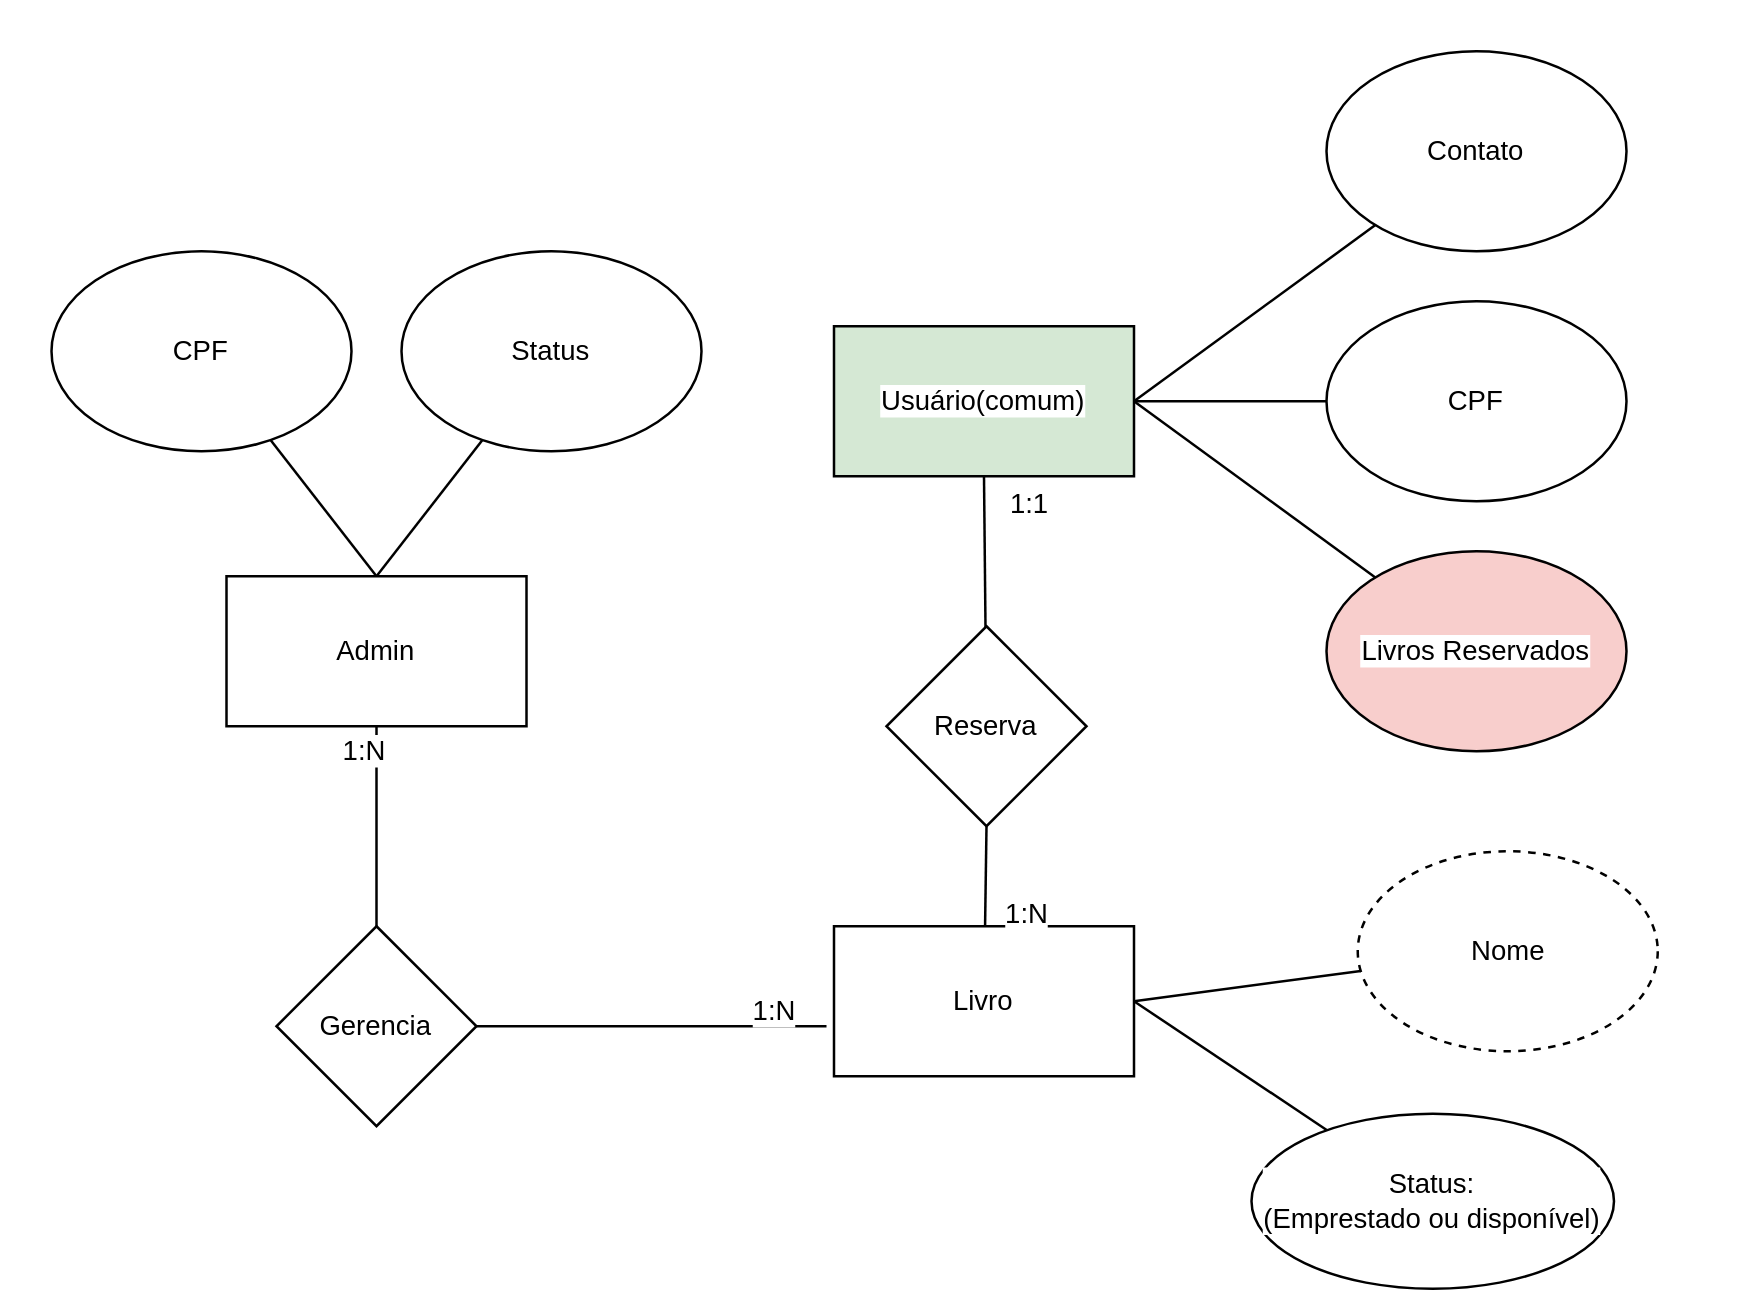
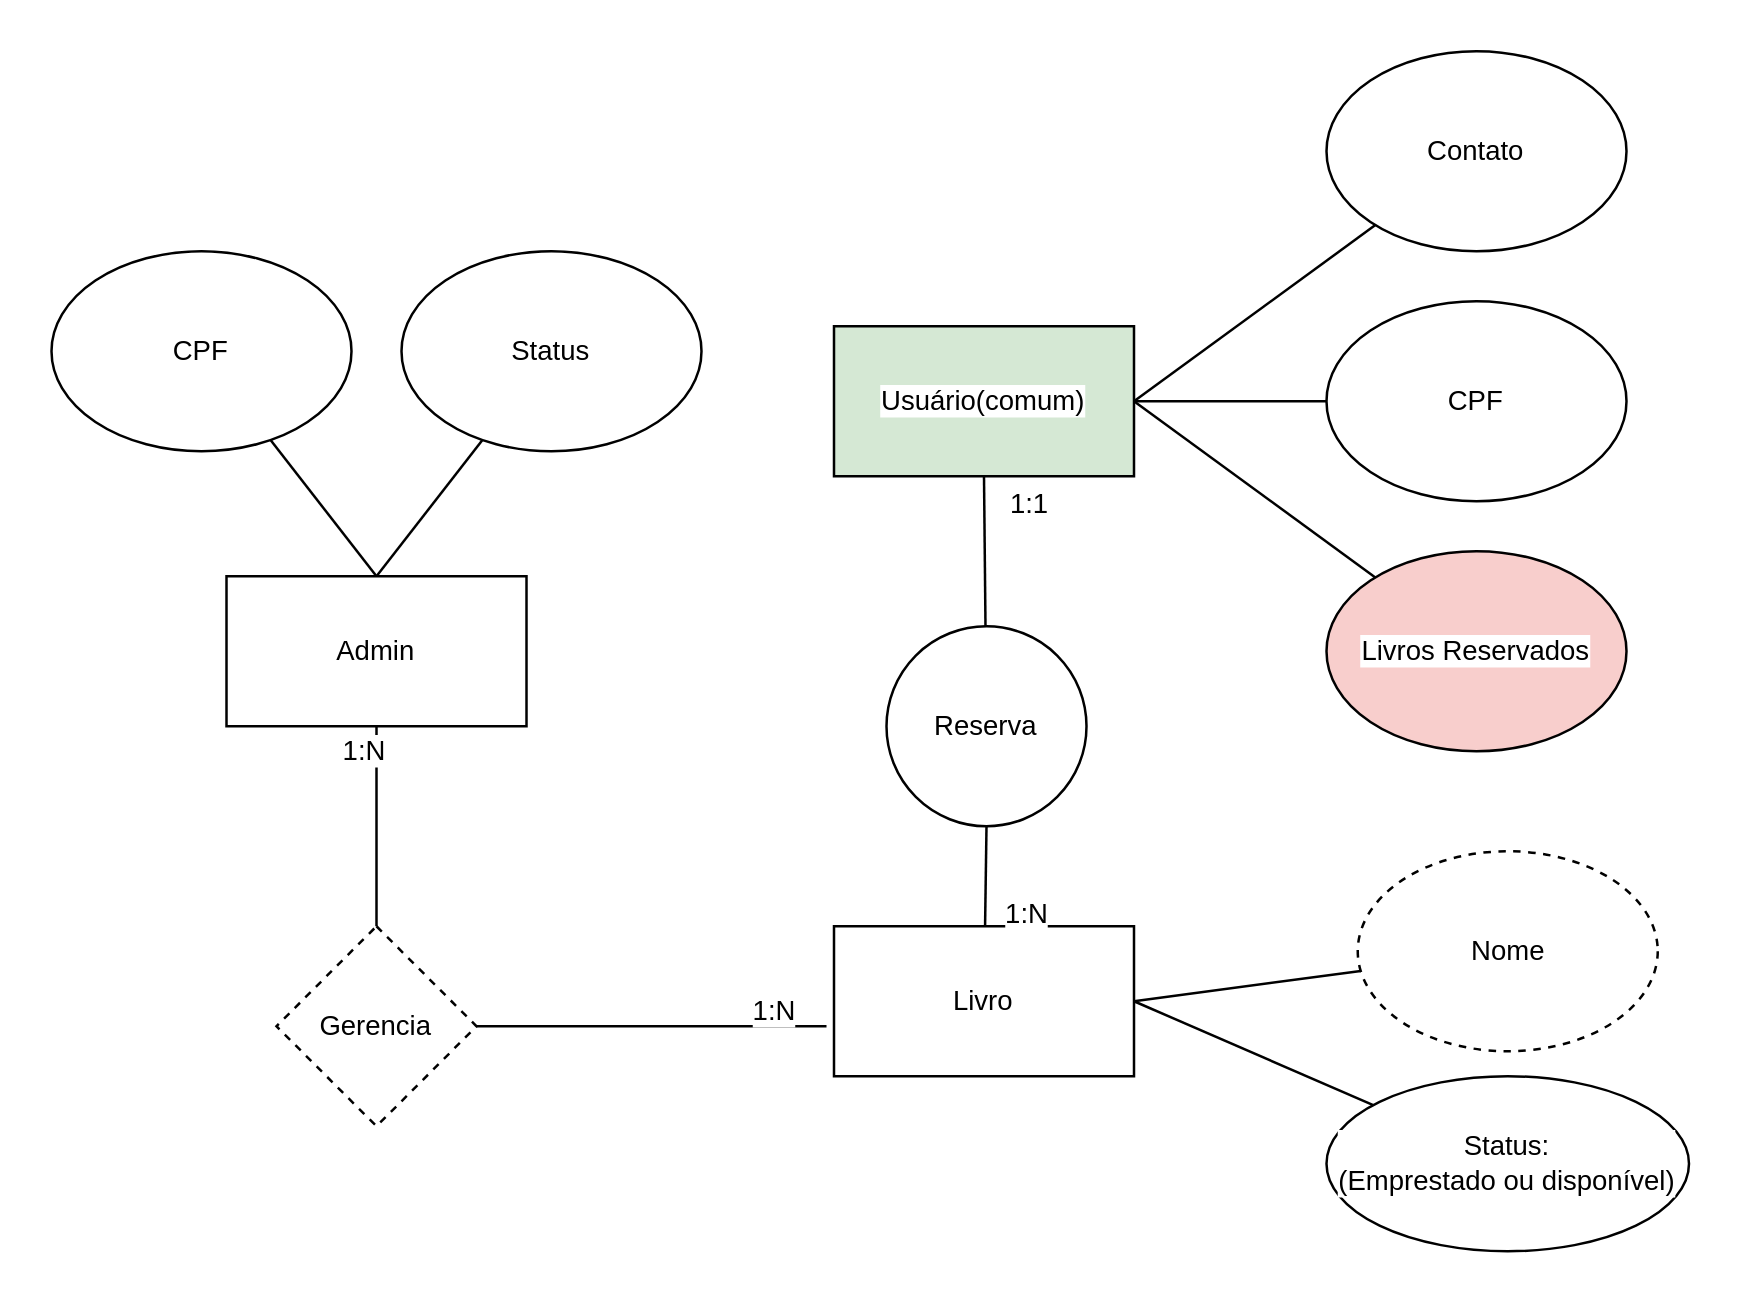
node "Reserva": shape diamond -> ellipse
node "Gerencia": style solid -> dashed
node "Status: (Emprestado ou disponível)": moved (1433, 1201) -> (1508, 1164)
